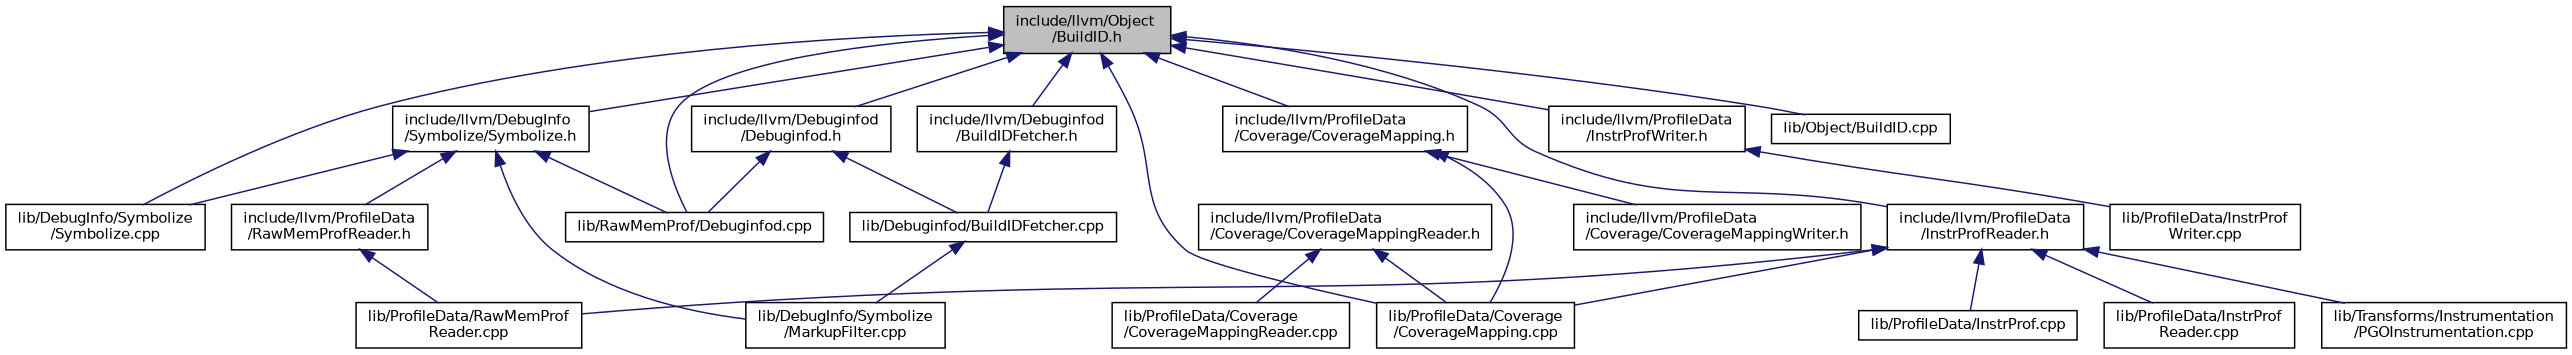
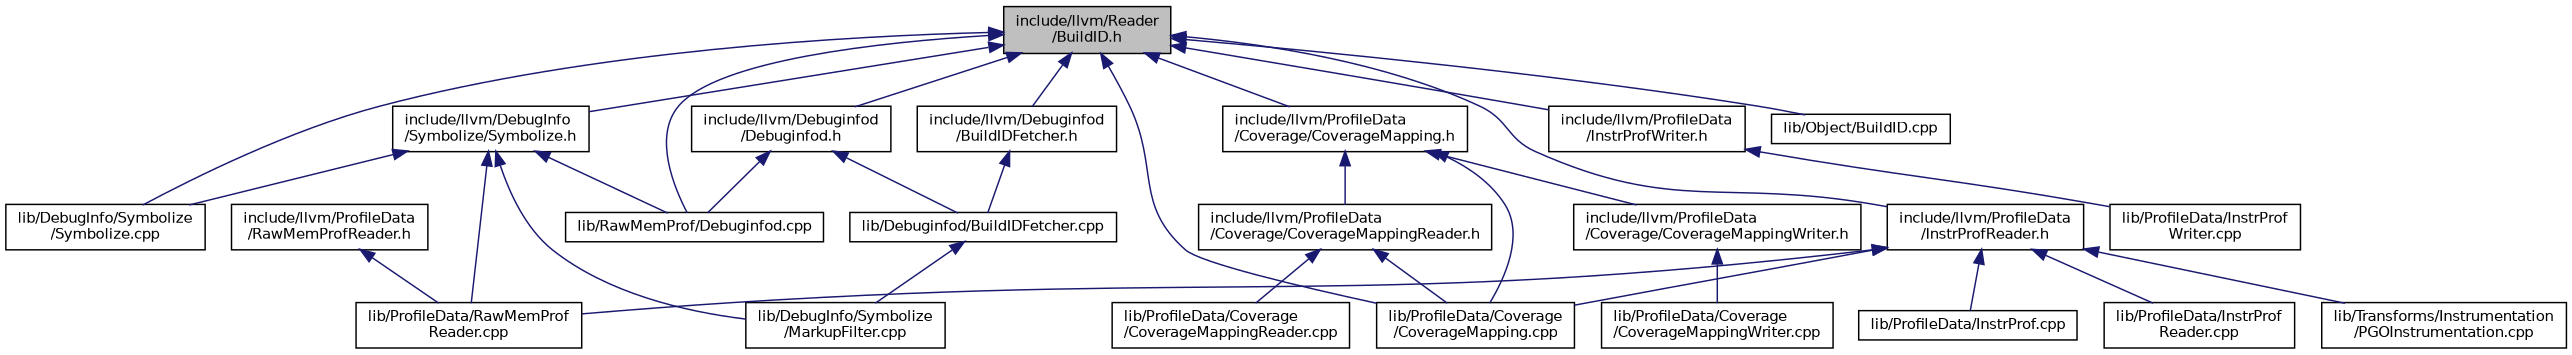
node "include/llvm/Object /BuildID.h": label "include/llvm/Object /BuildID.h" -> "include/llvm/Reader /BuildID.h"
edge "include/llvm/ProfileData /RawMemProfReader.h" -> "include/llvm/DebugInfo /Symbolize/Symbolize.h": now "lib/ProfileData/RawMemProf Reader.cpp" -> "include/llvm/DebugInfo /Symbolize/Symbolize.h"
edge "include/llvm/ProfileData /Coverage/CoverageMappingReader.h" -> "include/llvm/ProfileData /Coverage/CoverageMapping.h": added
node "lib/ProfileData/Coverage /CoverageMappingWriter.cpp": added
